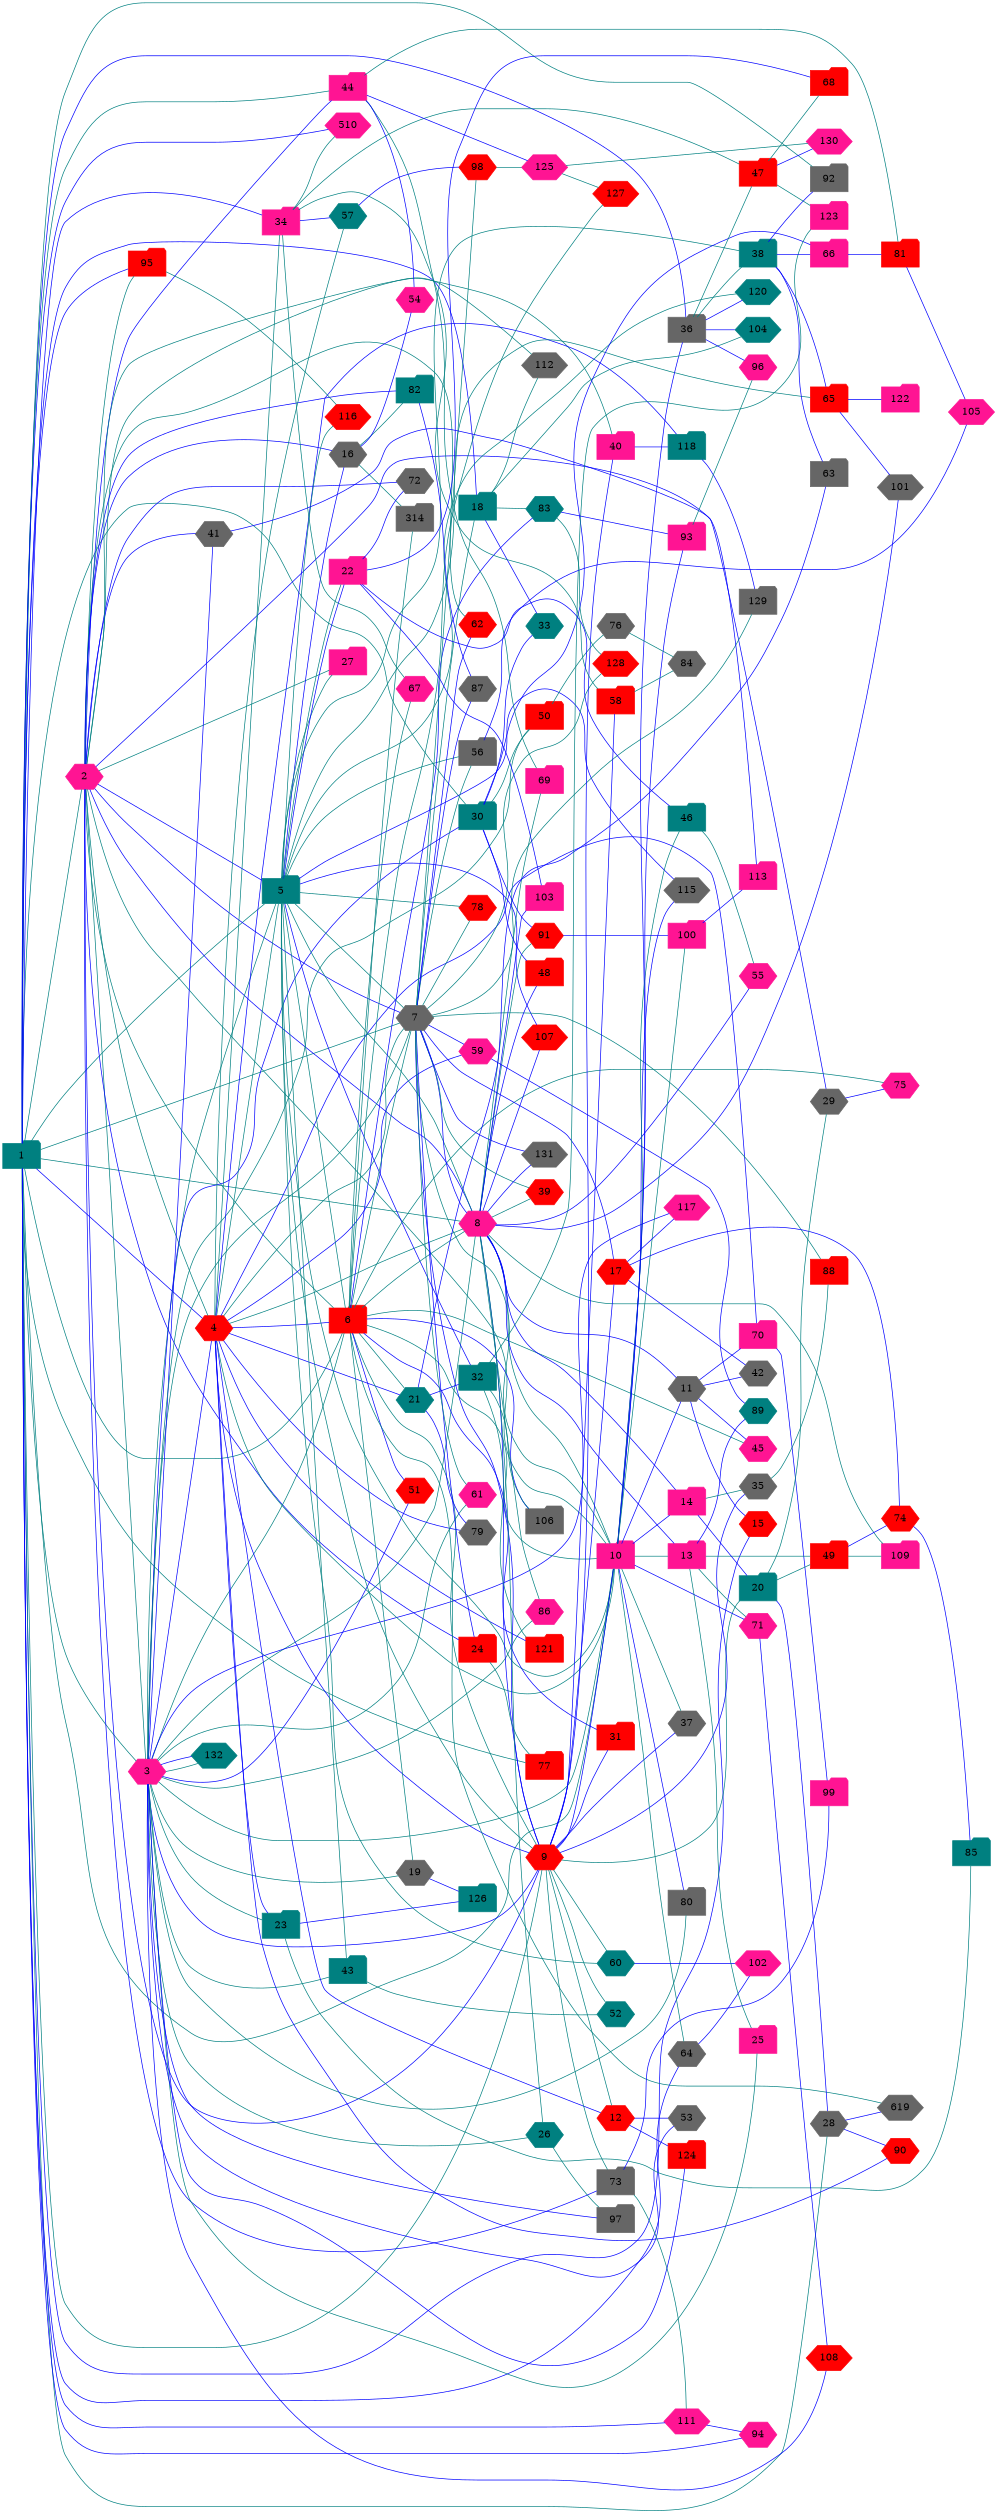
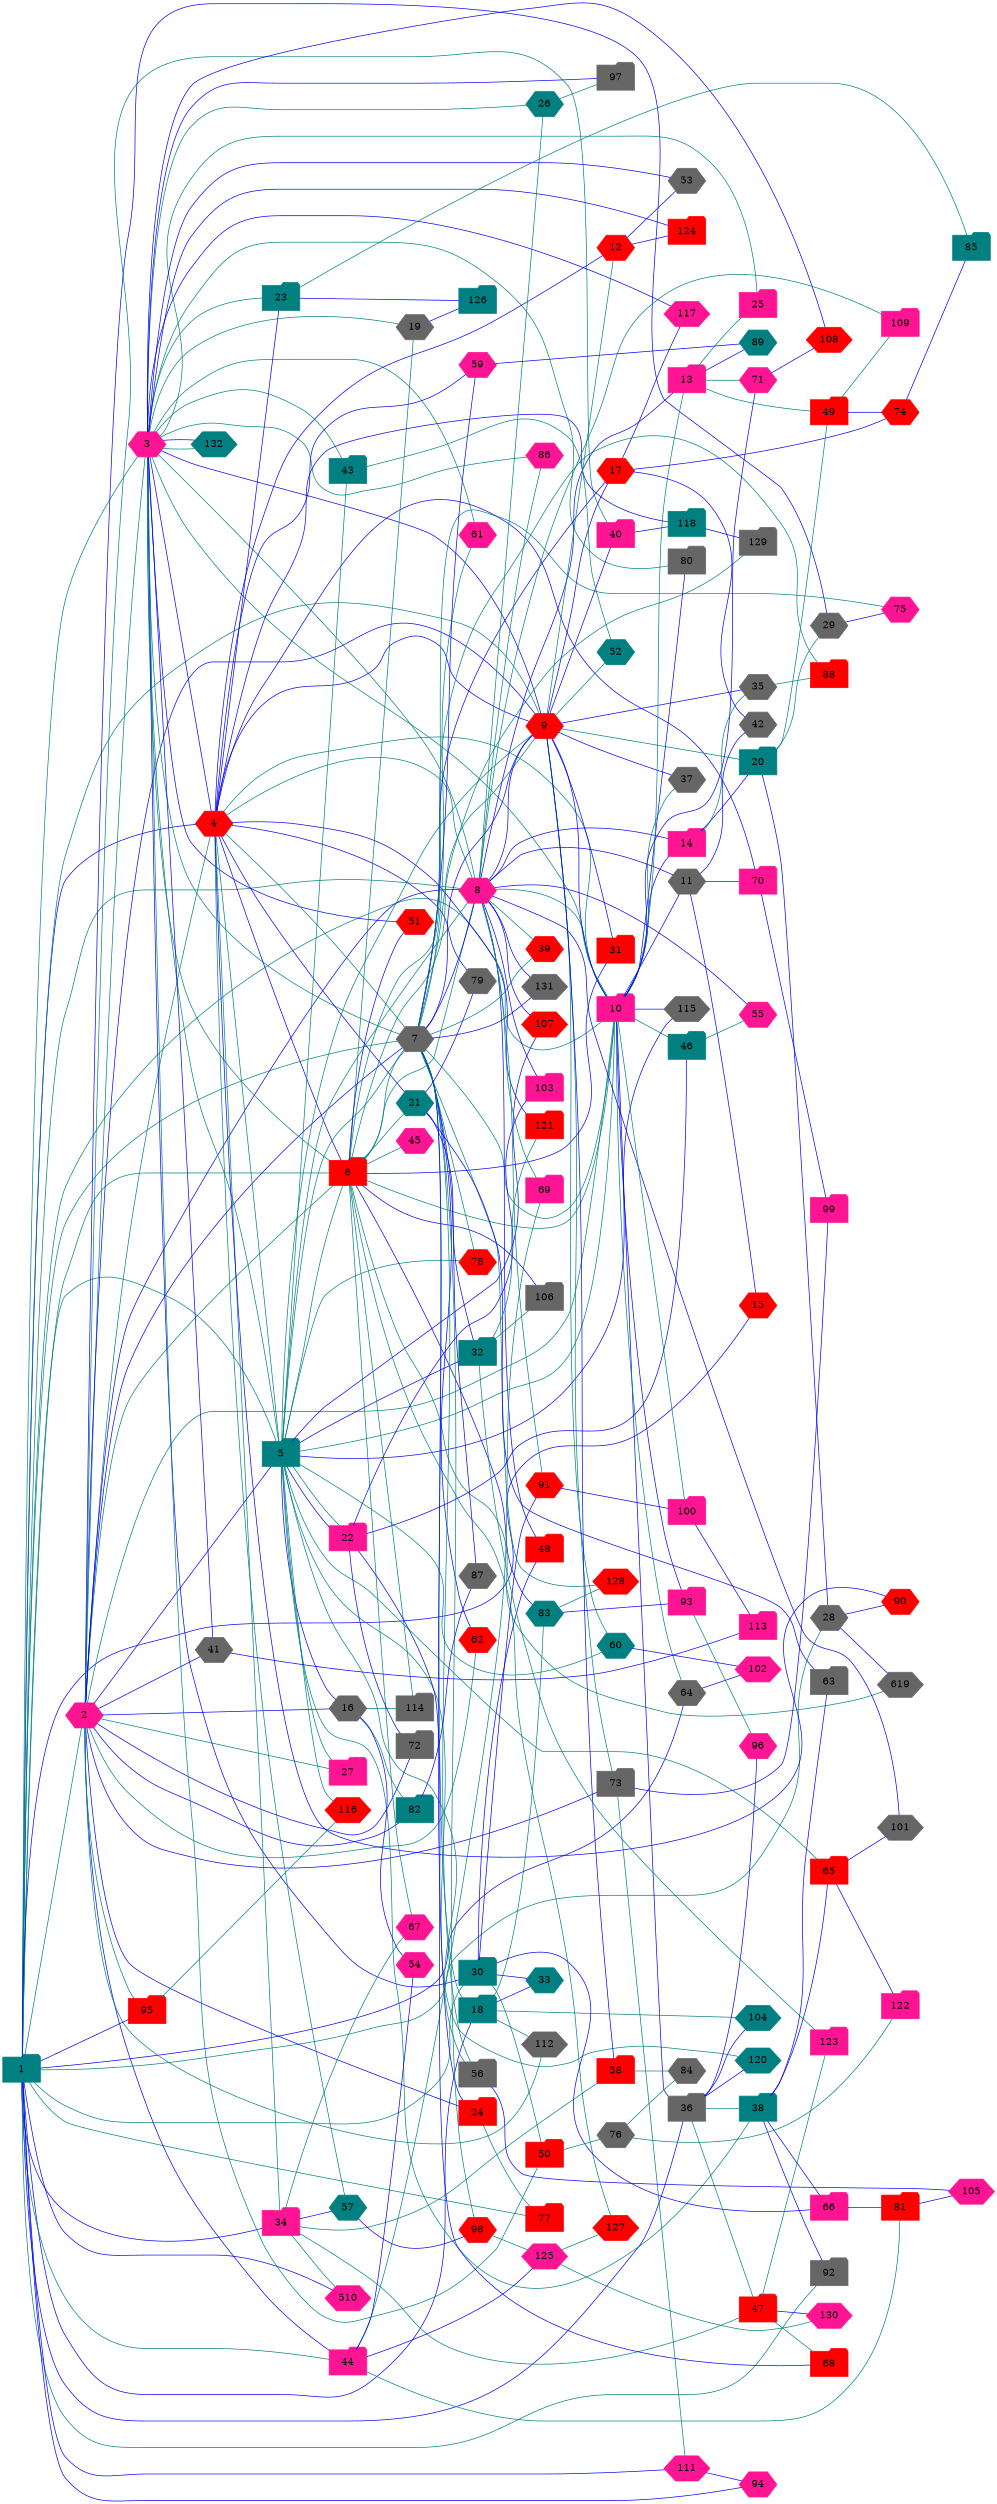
node "72": shape hexagon -> folder
node "314": label "314" -> "114"
edge "11" -- "45": removed
edge "122" -- "76": added
